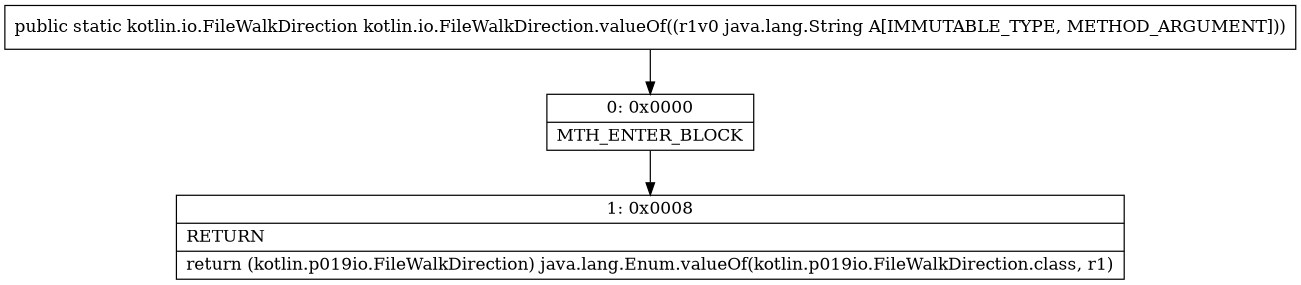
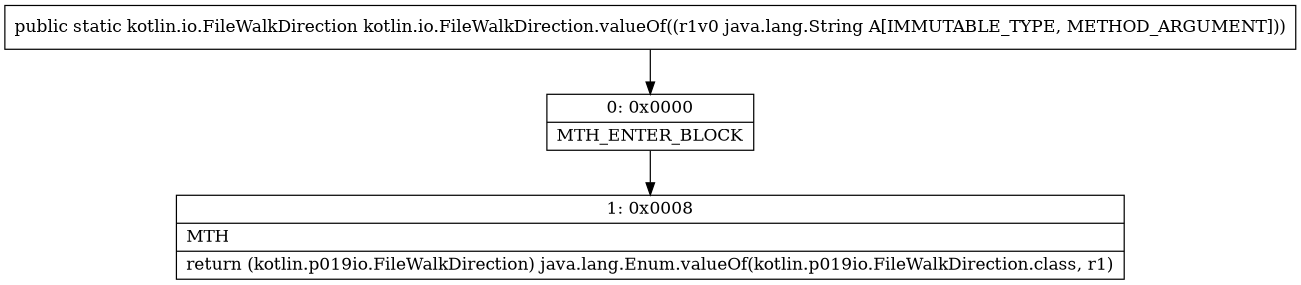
node "1: 0x0008": text "RETURN" -> "MTH"
